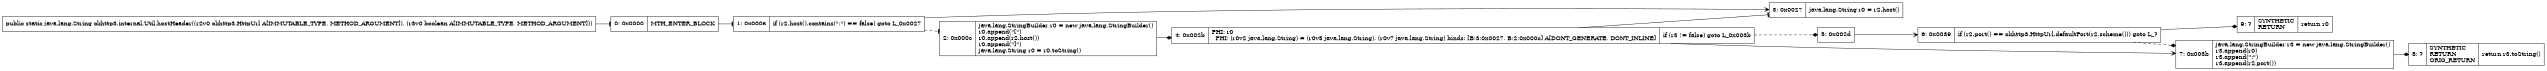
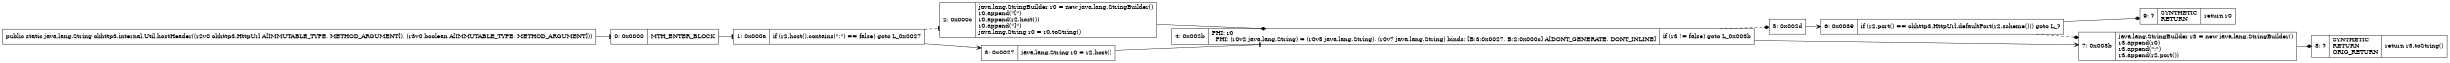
edge "4: 0x002b" -> "3: 0x0027": reversed
